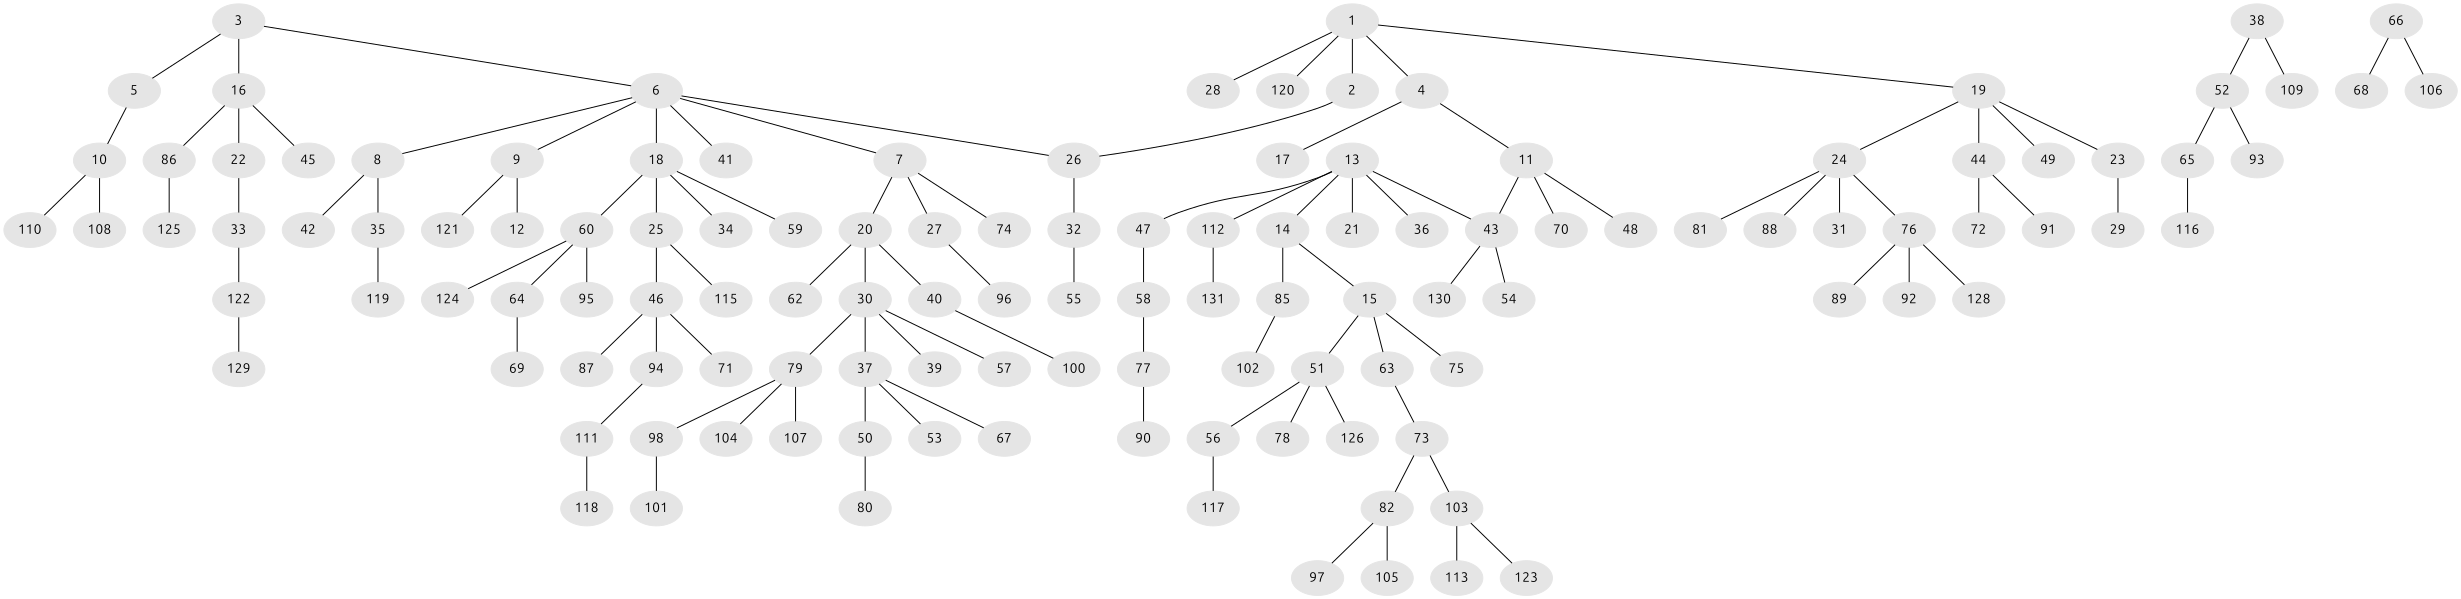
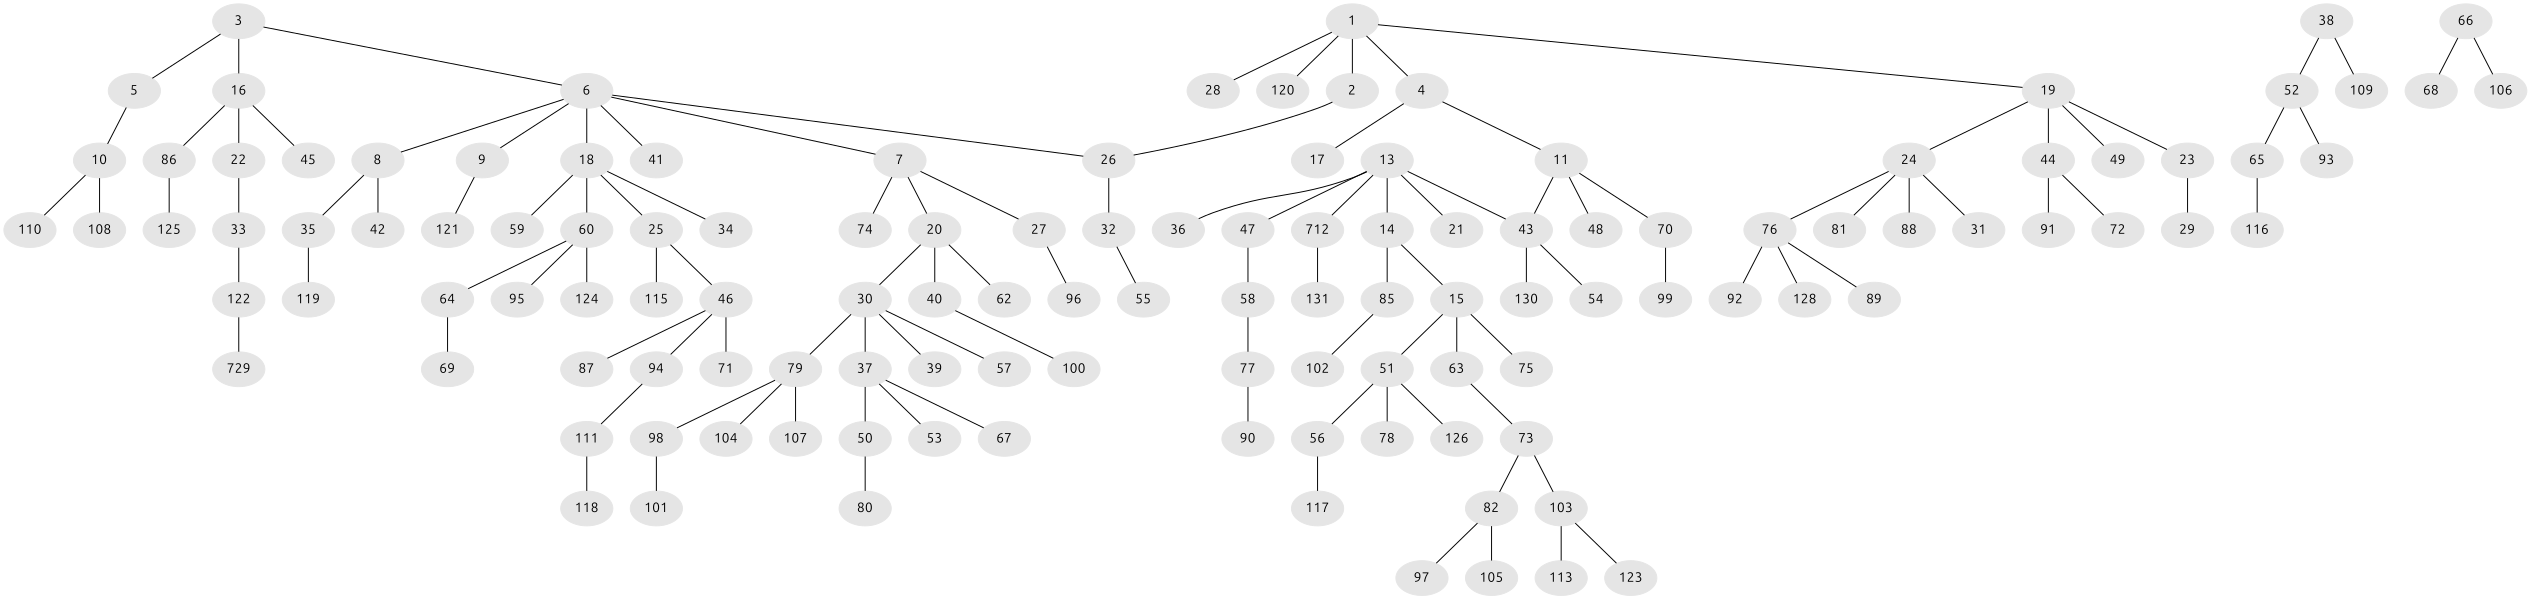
node "12": removed
node "112": label "112" -> "712"
node "99": added
node "129": label "129" -> "729"
